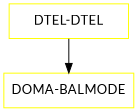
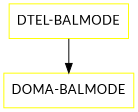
node "DTEL-DTEL": label "DTEL-DTEL" -> "DTEL-BALMODE"
